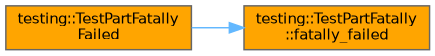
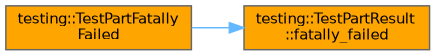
node "testing::TestPartFatally ::fatally_failed": label "testing::TestPartFatally ::fatally_failed" -> "testing::TestPartResult ::fatally_failed"
